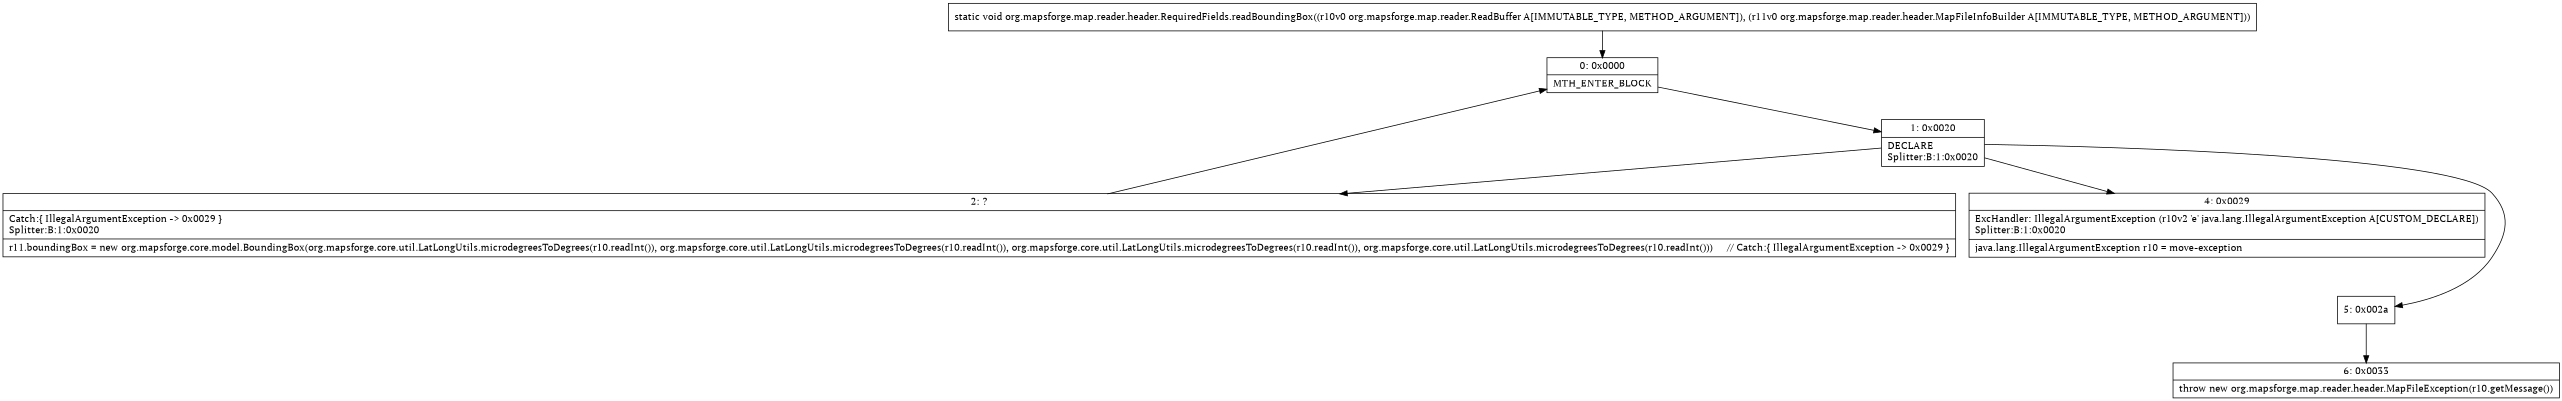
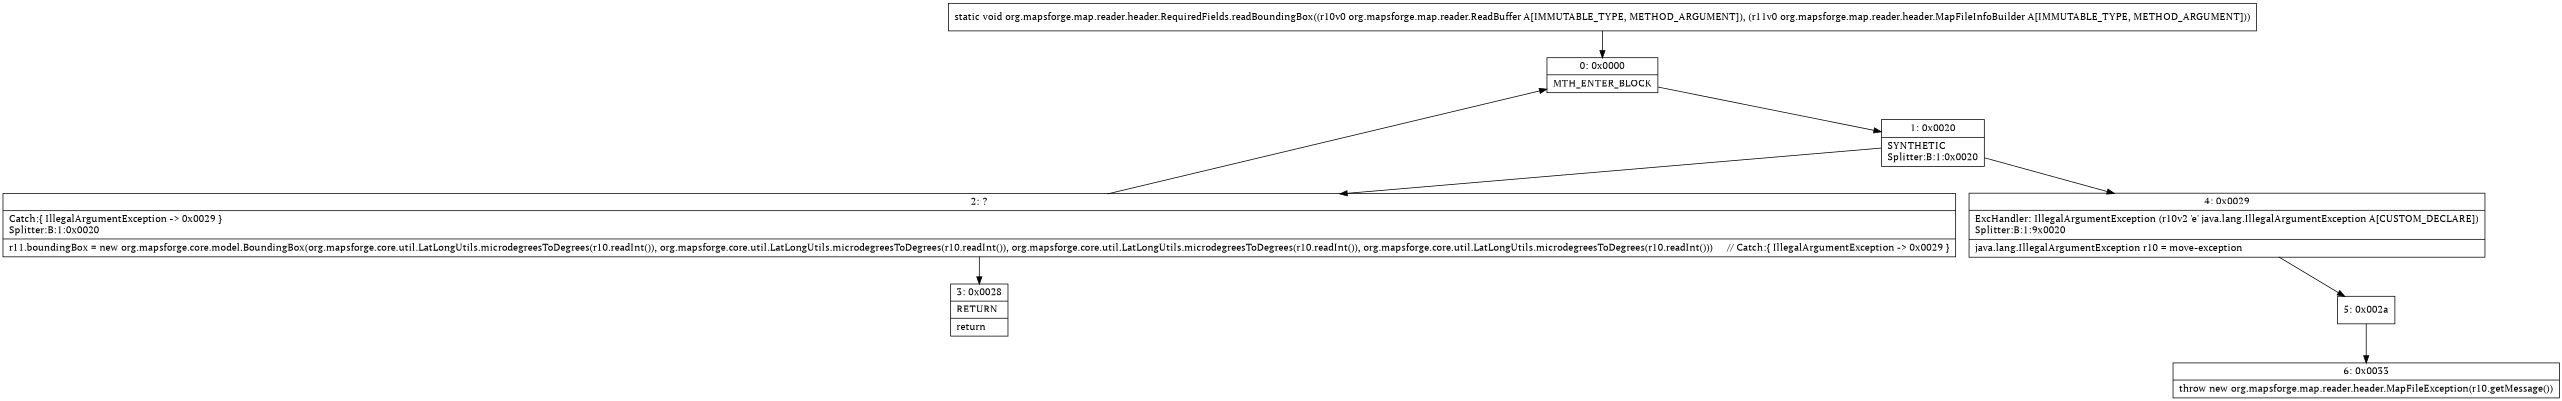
node "1: 0x0020": text "DECLARE" -> "SYNTHETIC"
edge "1: 0x0020" -> "5: 0x002a": now "4: 0x0029" -> "5: 0x002a"
node "4: 0x0029": text "Splitter:B:1:0x0020" -> "Splitter:B:1:9x0020"
node "3: 0x0028": added
